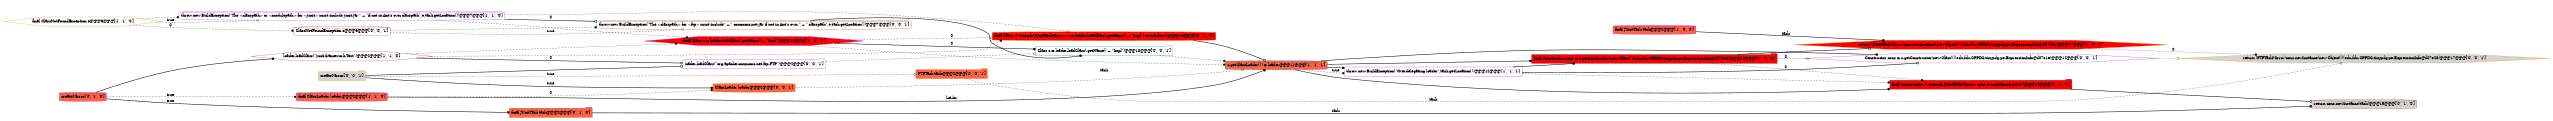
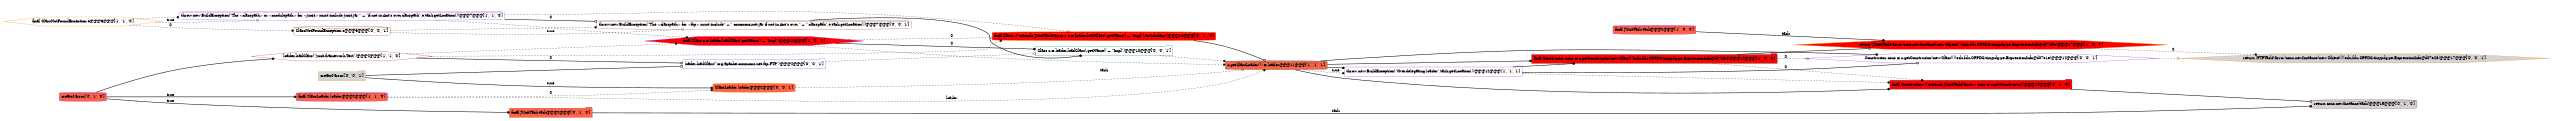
node "FTPTask task@@@2@@@['0', '0', '1']": removed
edge "createMirror['0', '1', '0']" -> "final ClassLoader loader@@@2@@@['1', '1', '0']": style dashed -> bold
edge "final ClassLoader loader@@@2@@@['1', '1', '0']" -> "c.getClassLoader() != loader@@@11@@@['1', '1', '1']": style bold -> dashed
